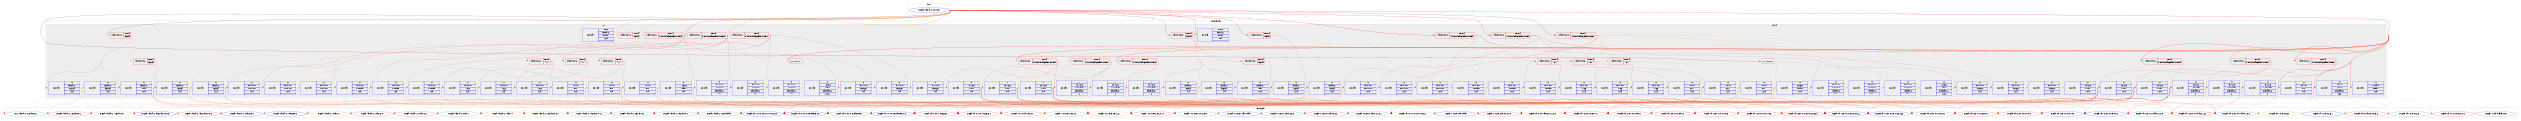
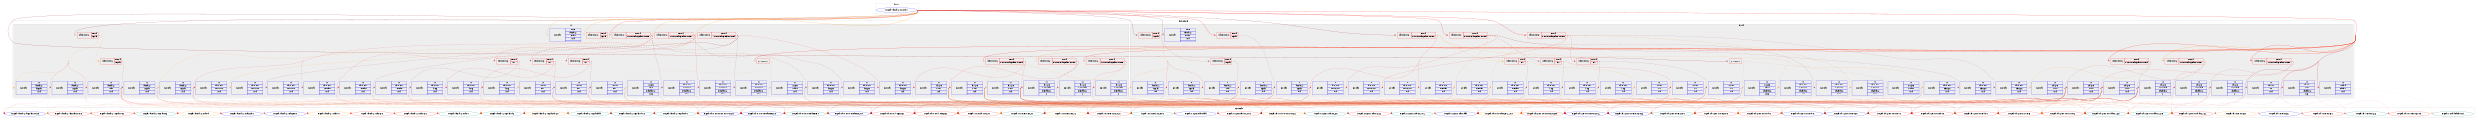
node "alpha://net-firewall/iptables-1.8.5": label "alpha://net-firewall/iptables-1.8.5" -> "portage://net-firewall/iptables-1.8.5"
node "portage://net-firewall/iptables-1.8.7": removed
node "portage://dev-lang/python-2.7.18-r5": label "portage://dev-lang/python-2.7.18-r5" -> "portage://dev-lang/util-2.7.18-r5"
node "portage://dev-systemd/glib-2.62.6": label "portage://dev-systemd/glib-2.62.6" -> "portage://dev-libs/glib-2.62.6"
